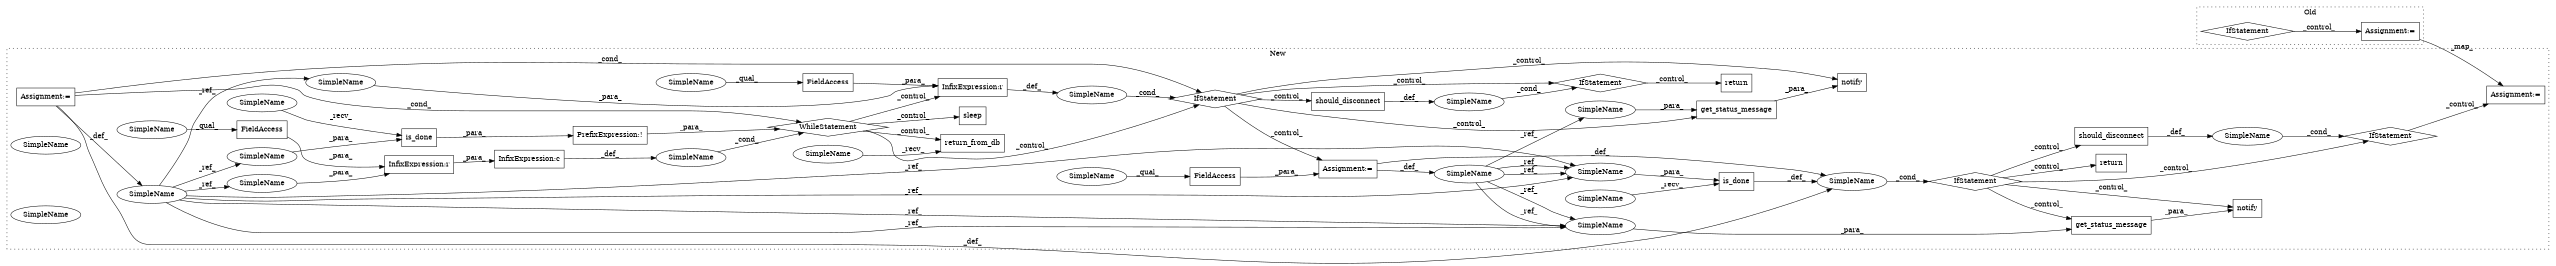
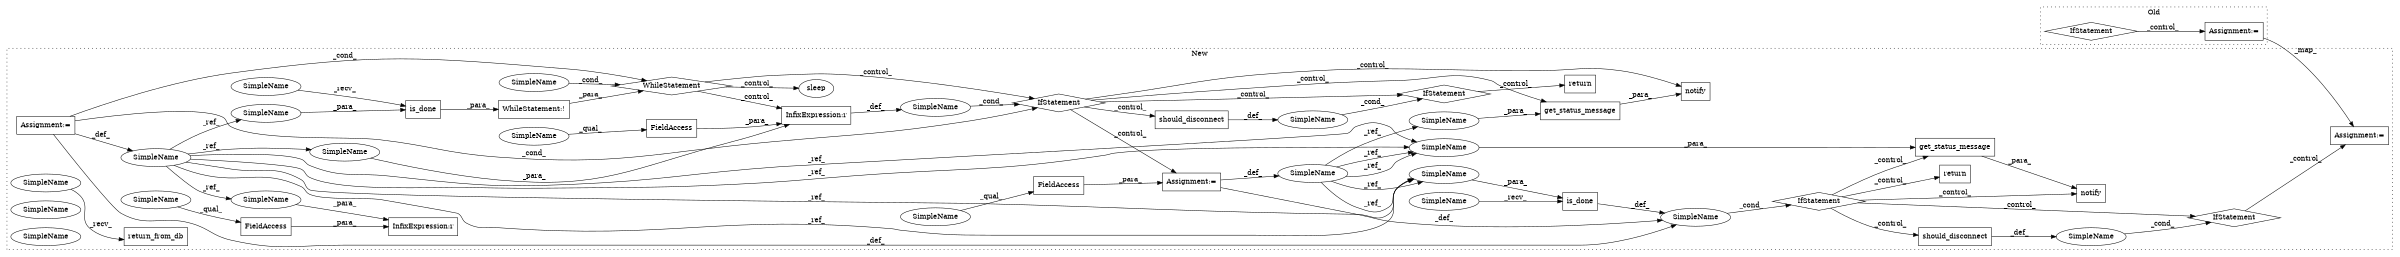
node "sleep": shape box -> ellipse
node "PrefixExpression:!": label "PrefixExpression:!" -> "WhileStatement:!"
edge "WhileStatement" -> "return_from_db": removed, label "_control_"
node "InfixExpression:c": removed
